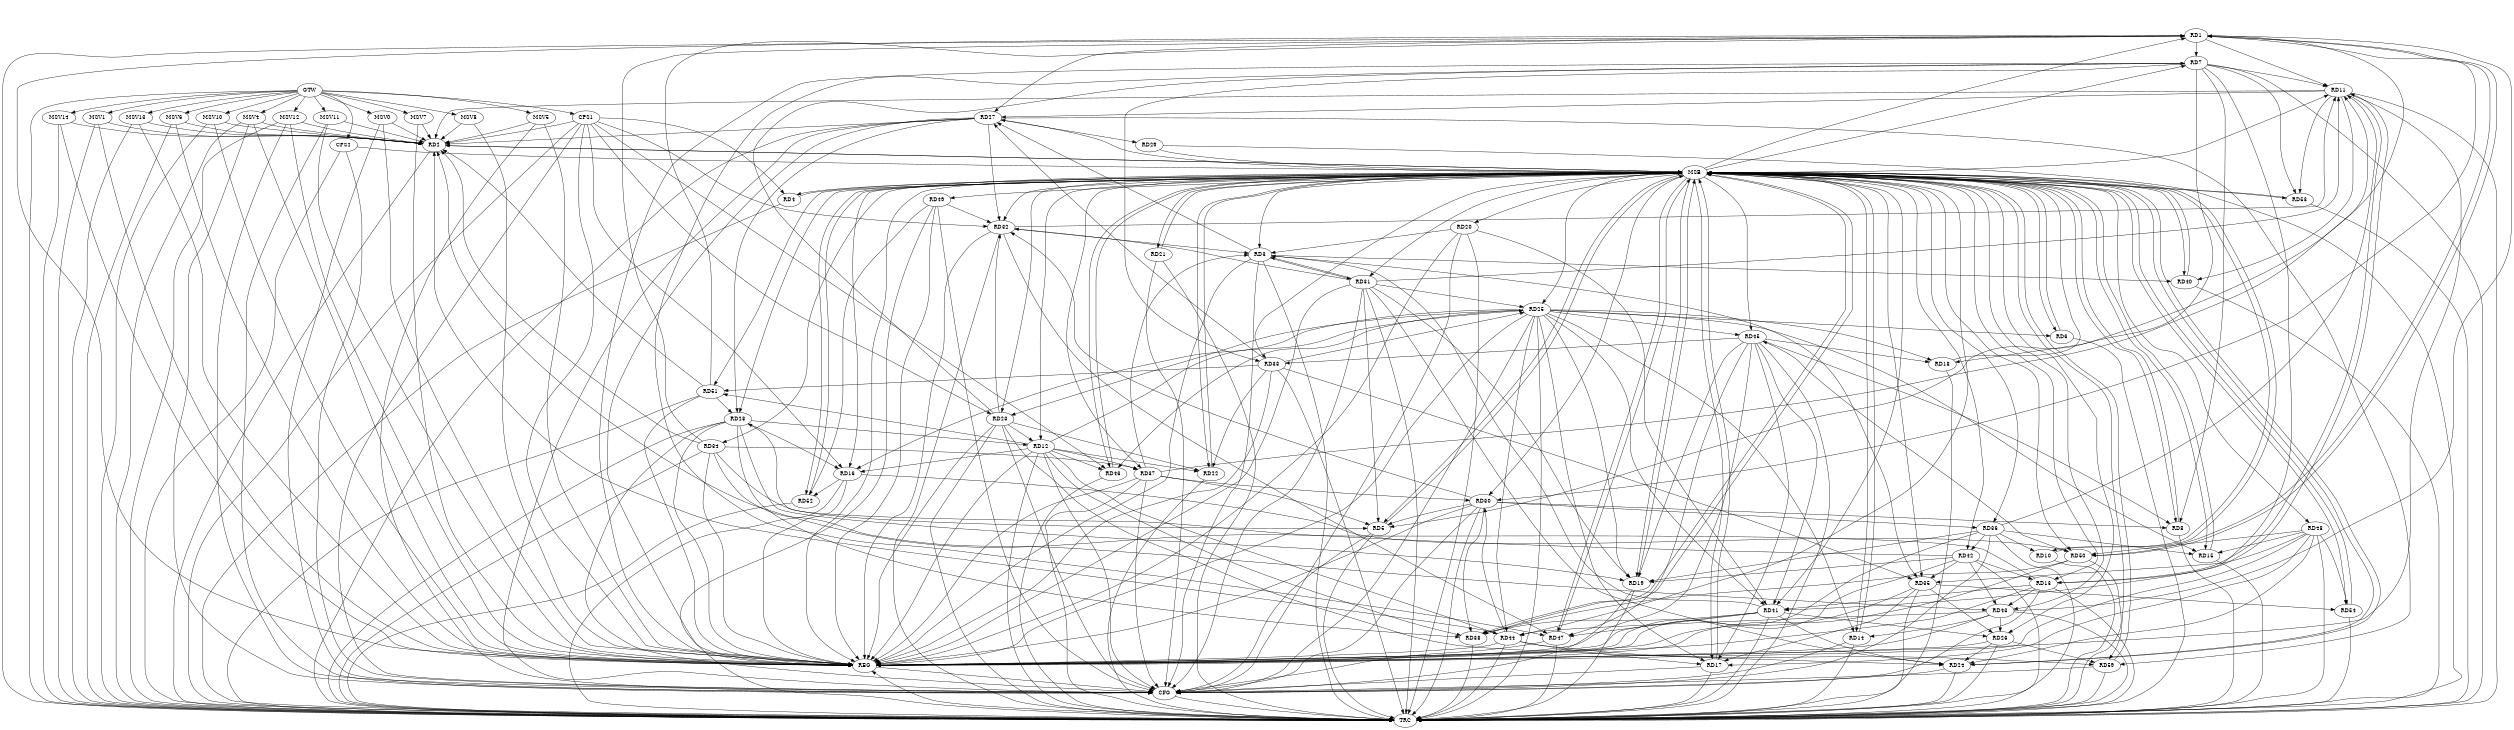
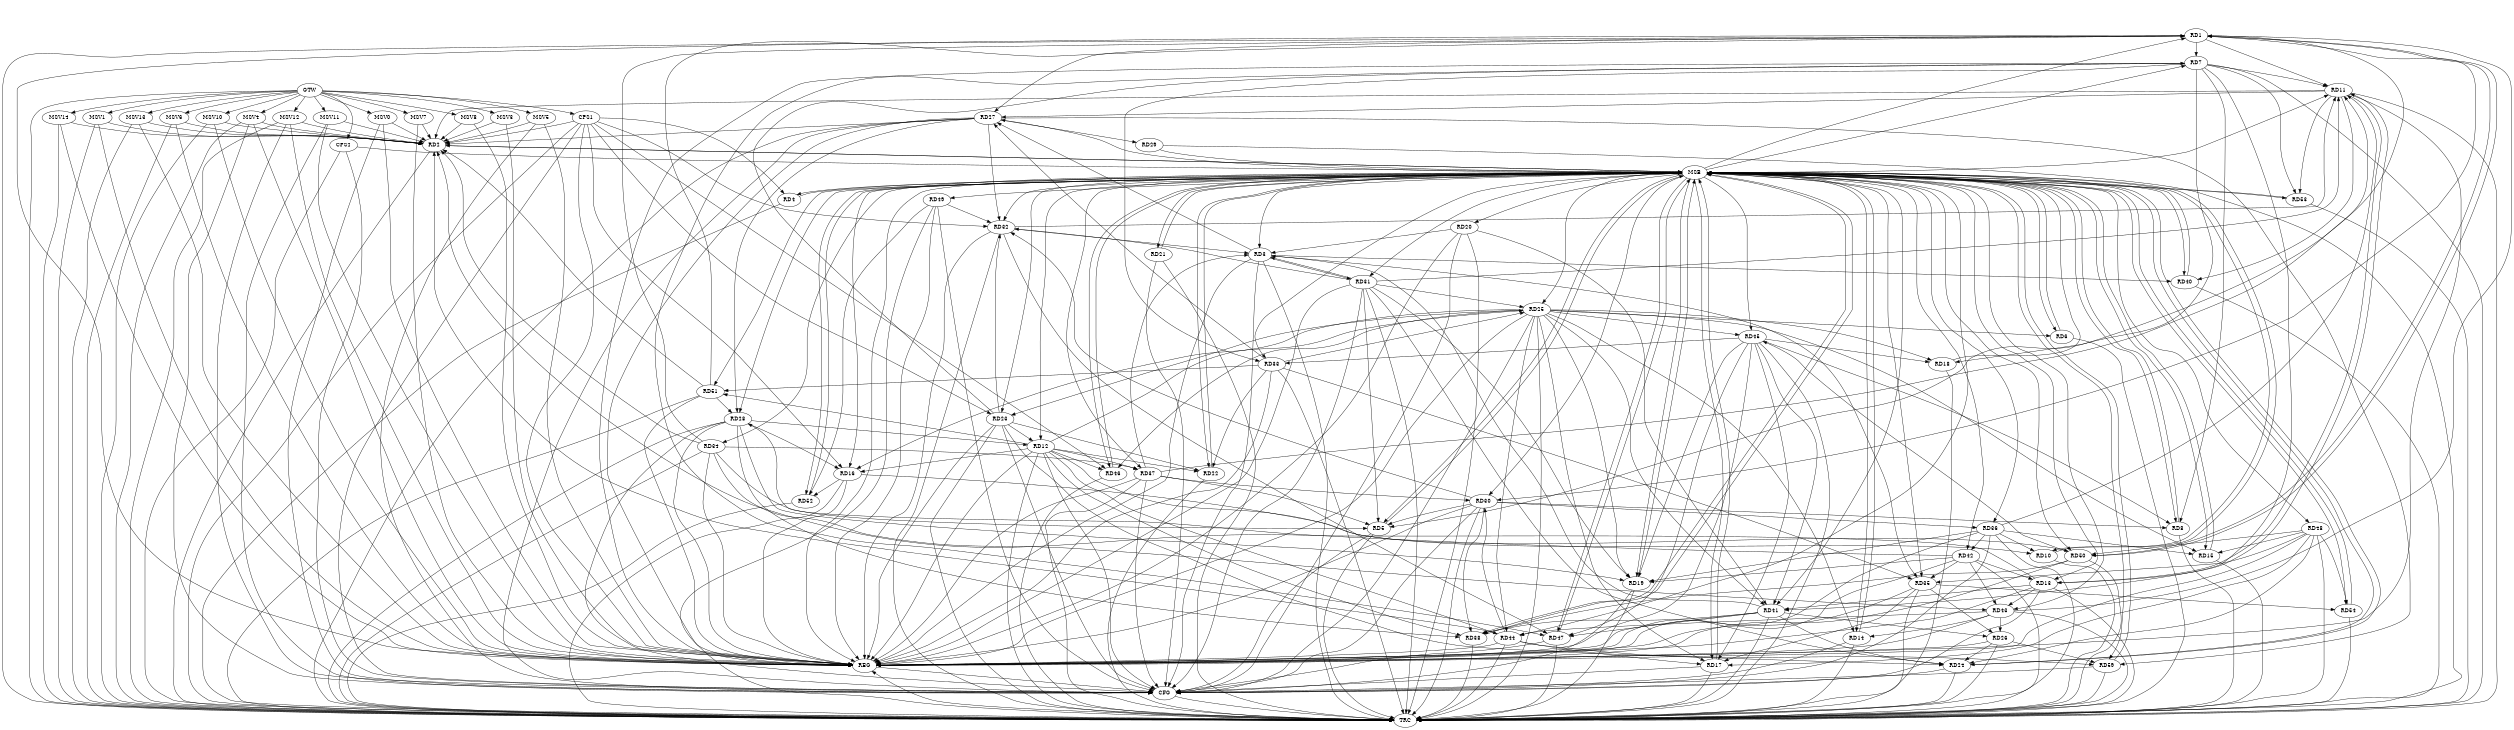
node "MSV3": added
edge "MSB" -> "RD26": removed
edge "RD12" -> "RD10": added
